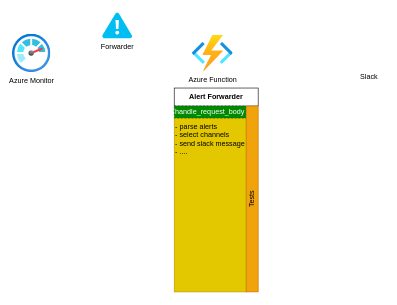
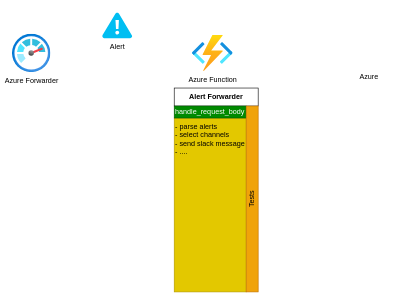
node "Forwarder": label "Forwarder" -> "Alert"
node "Slack": label "Slack" -> "Azure"
node "Azure Monitor": label "Azure Monitor" -> "Azure Forwarder"
node "handle_request_body": style dashed -> solid
